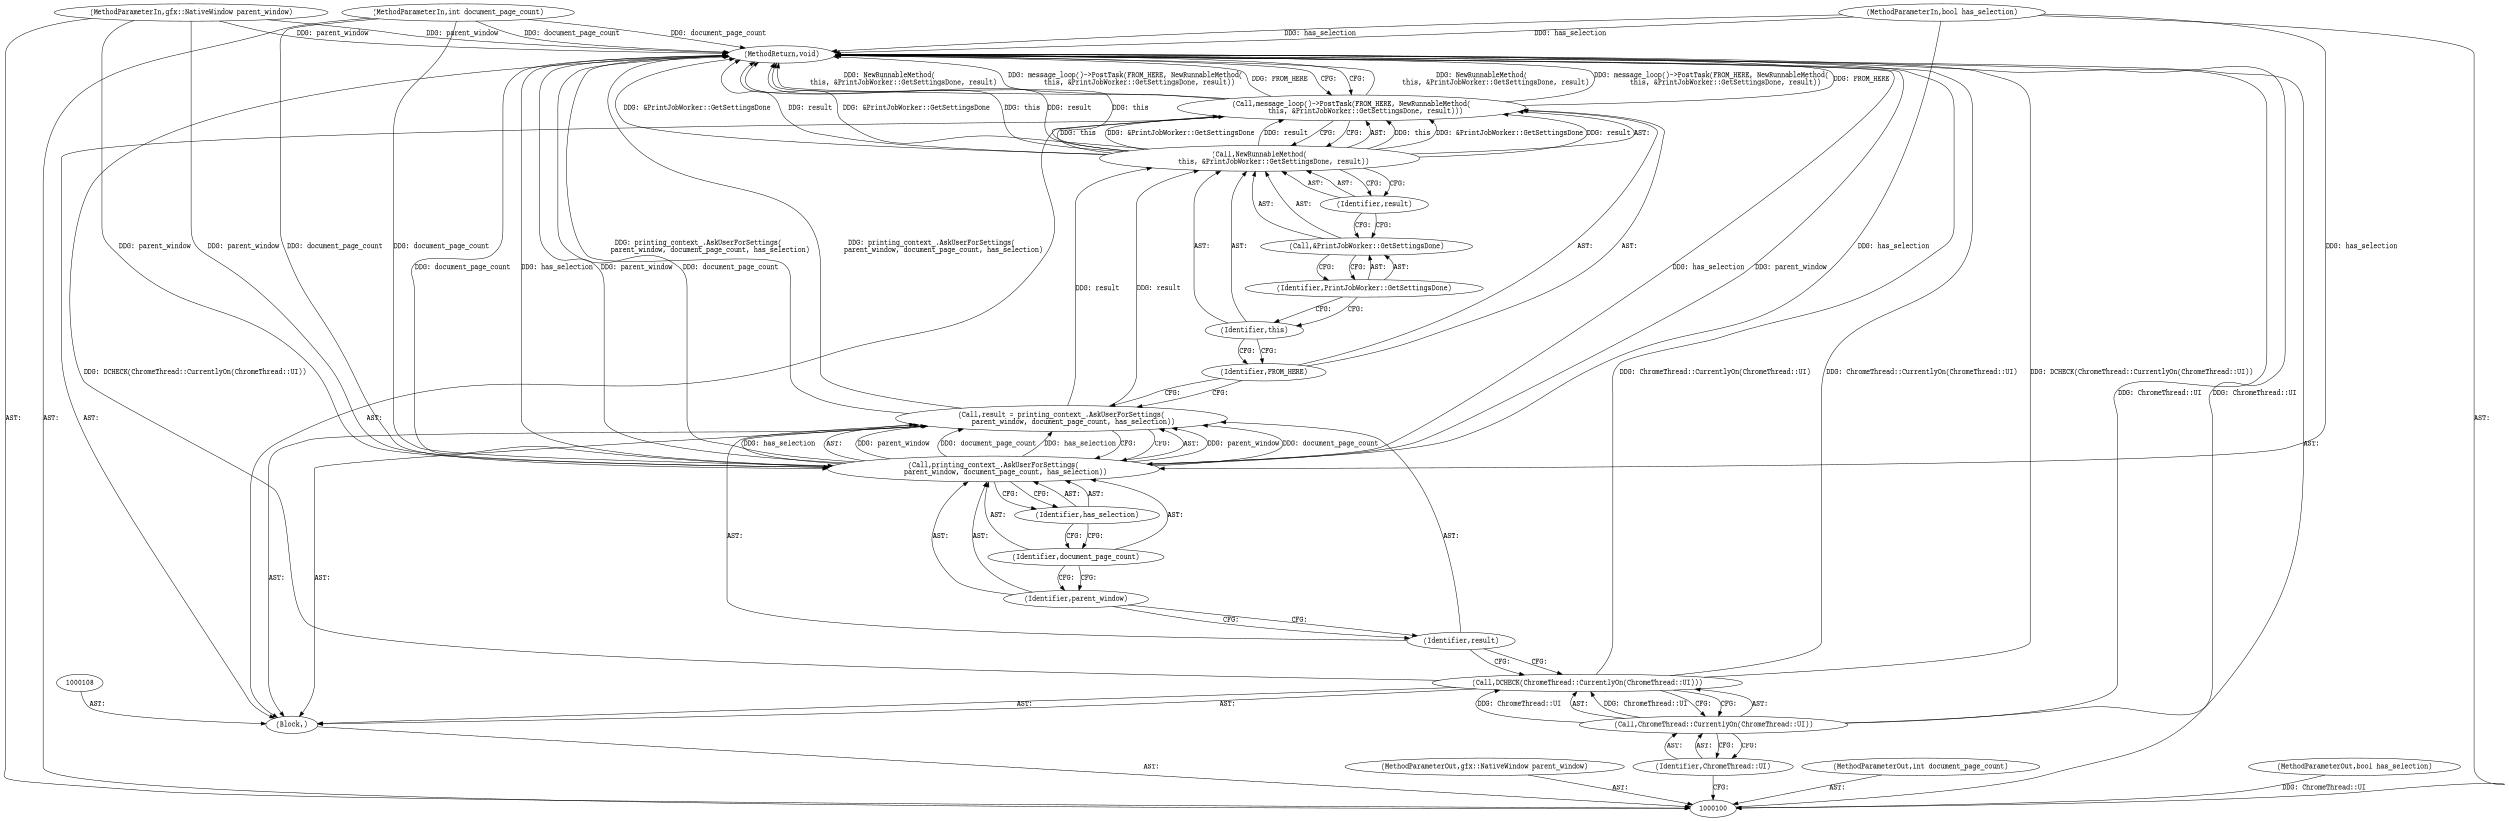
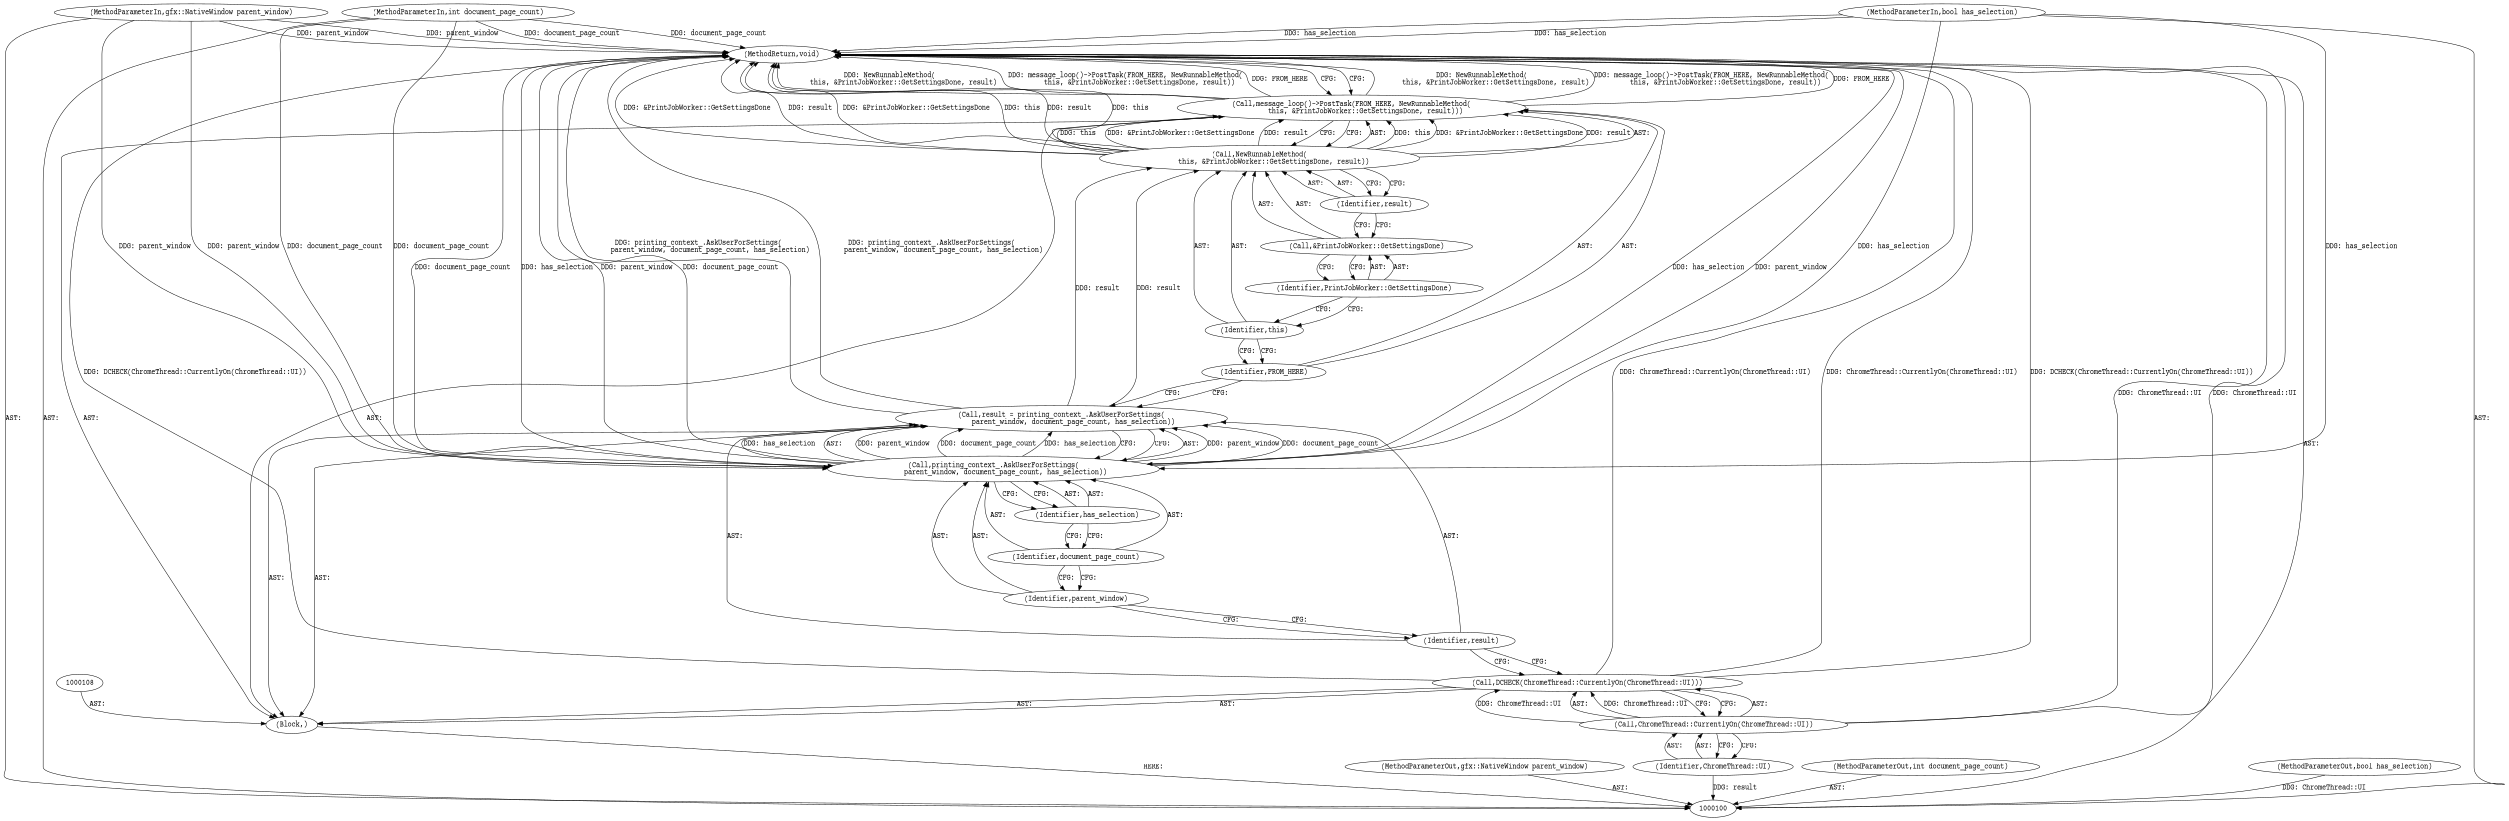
edge "(Block,)" -> "1000100": label "AST: " -> "HERE: "
edge "(Identifier,ChromeThread::UI)" -> "1000100": label "CFG: " -> "DDG: result"
